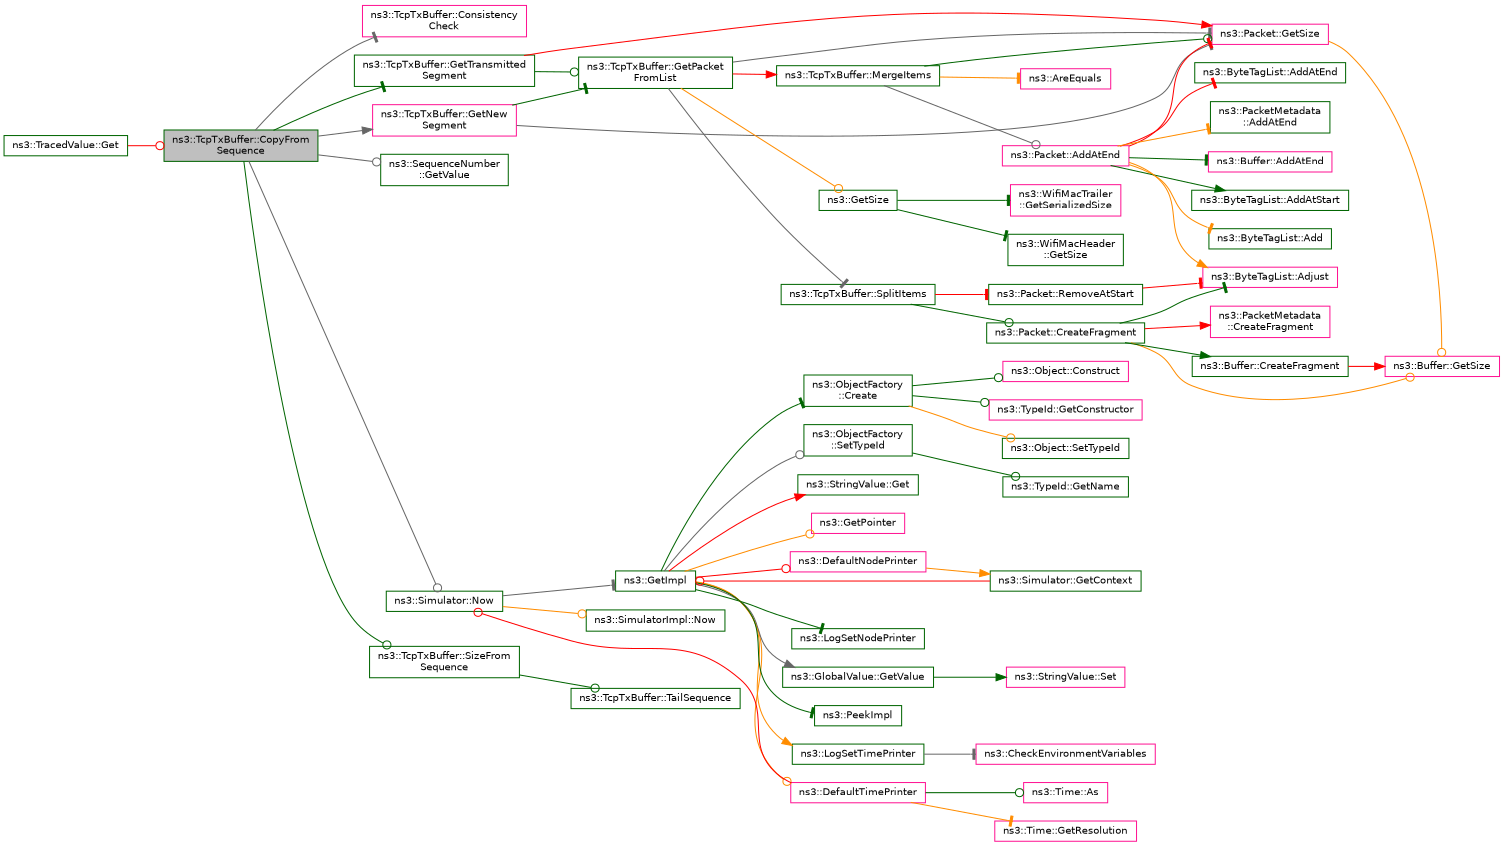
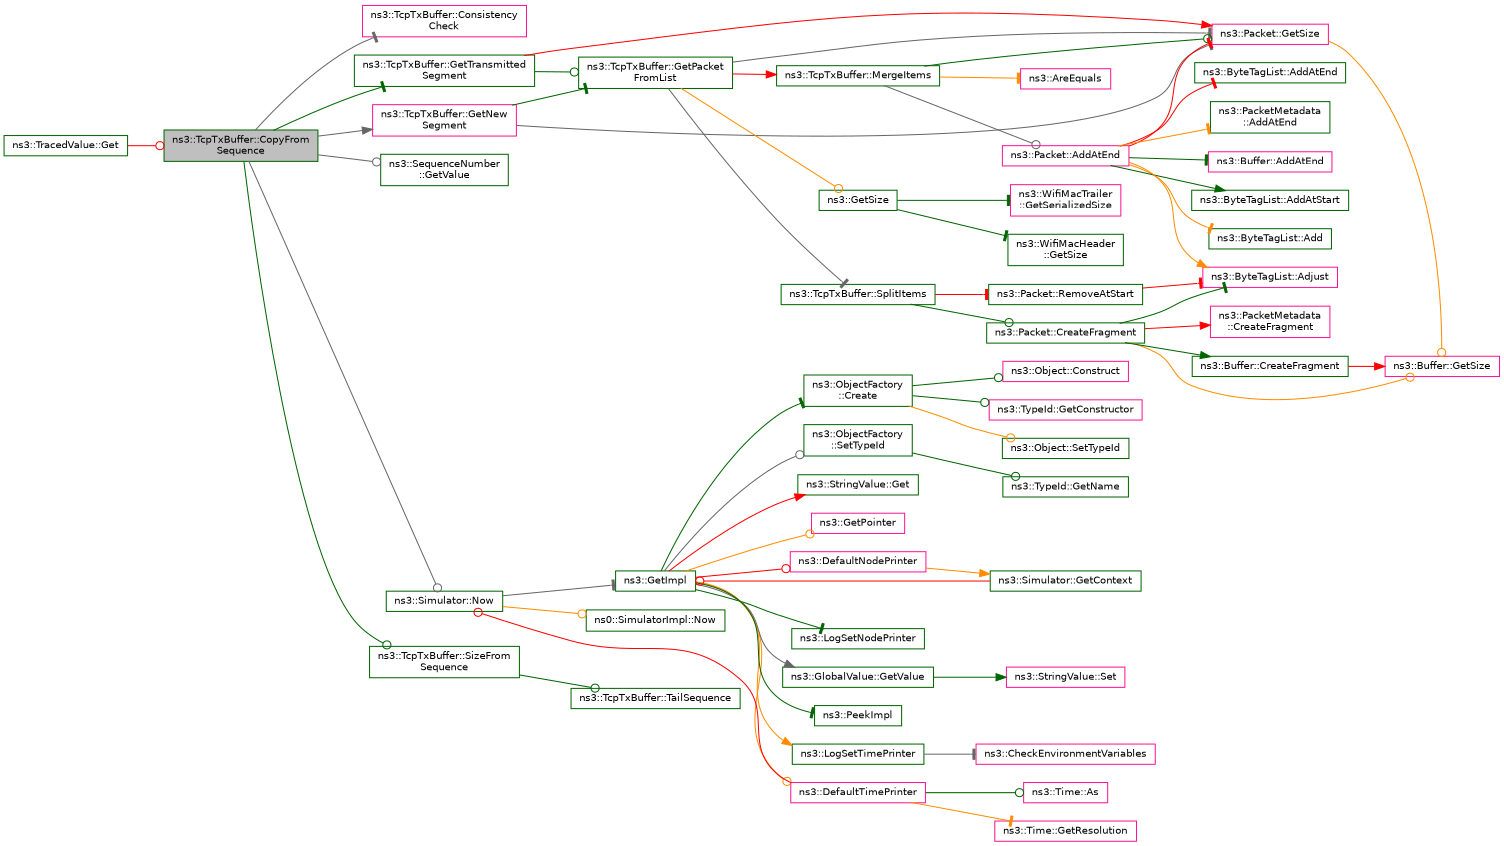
node "ns3::SimulatorImpl::Now": label "ns3::SimulatorImpl::Now" -> "ns0::SimulatorImpl::Now"
